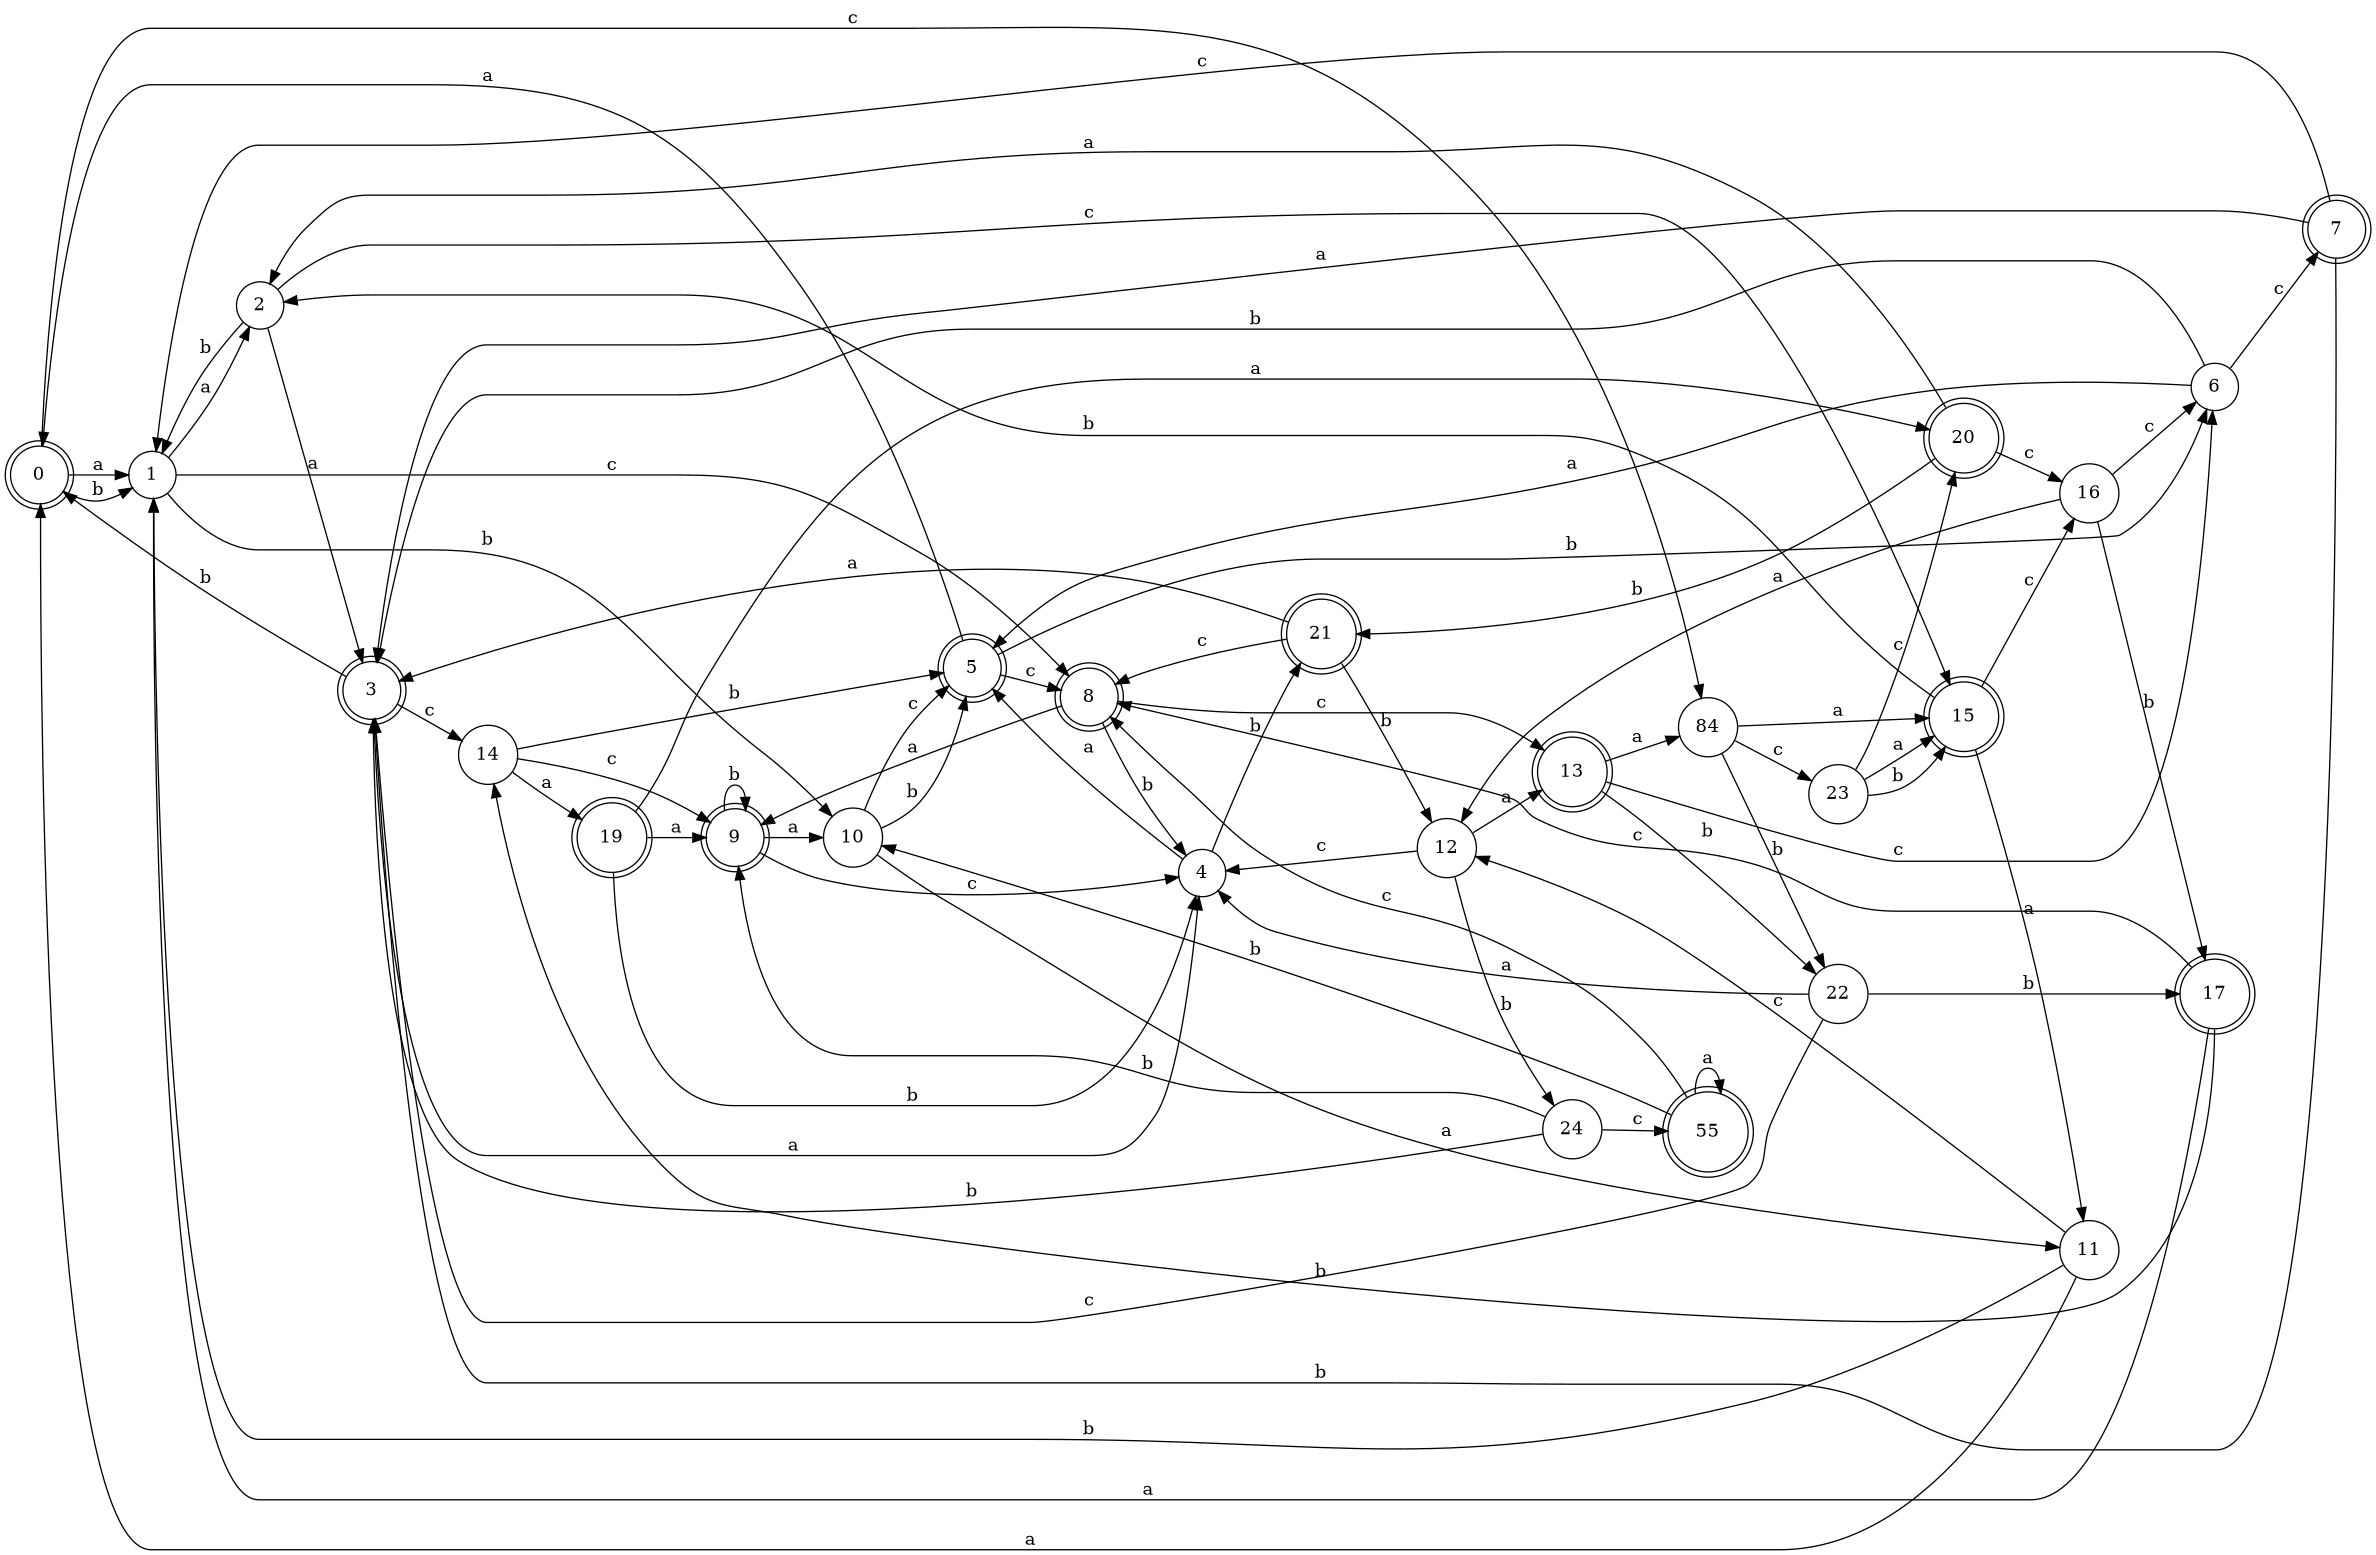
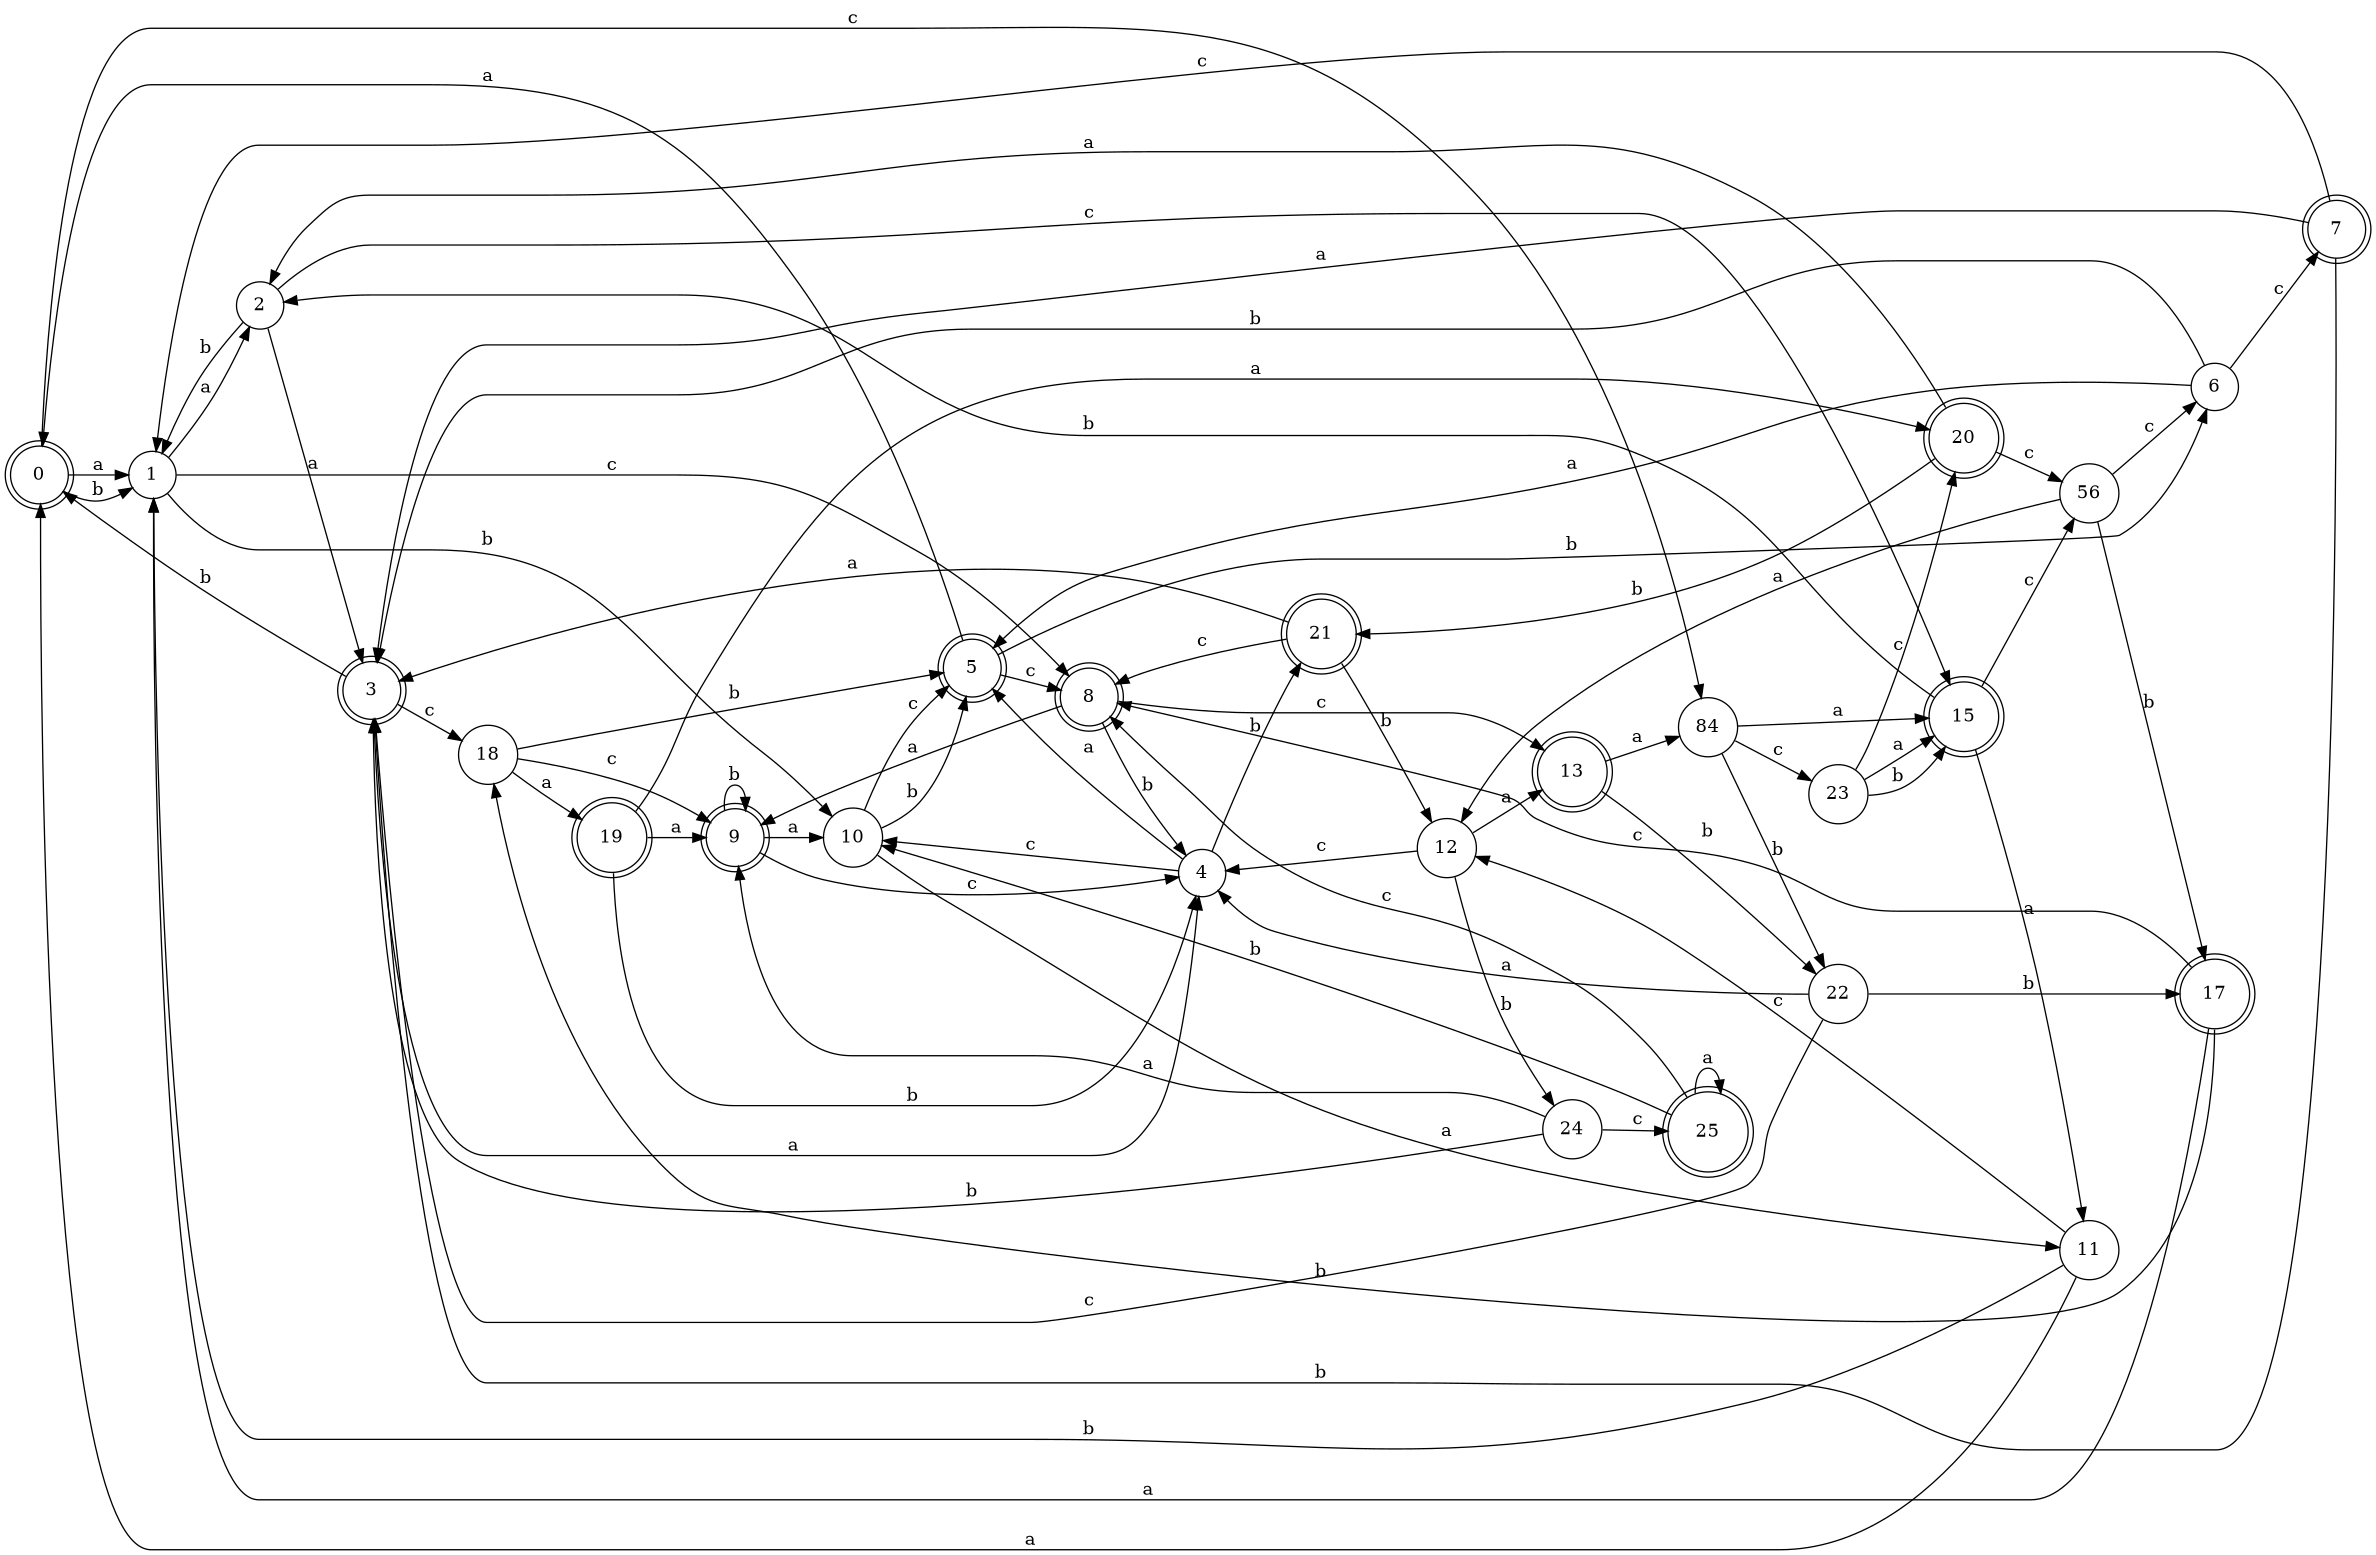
node "16": label "16" -> "56"
node "14": label "14" -> "18"
edge "4" -> "10": added, label "c"
edge "13" -> "6": removed, label "c"
edge "24" -> "9": label "b" -> "a"
node "55": label "55" -> "25"
